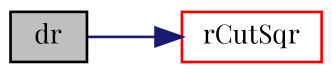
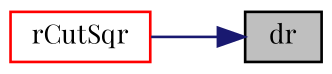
edge "dr" -> "rCutSqr": reversed
